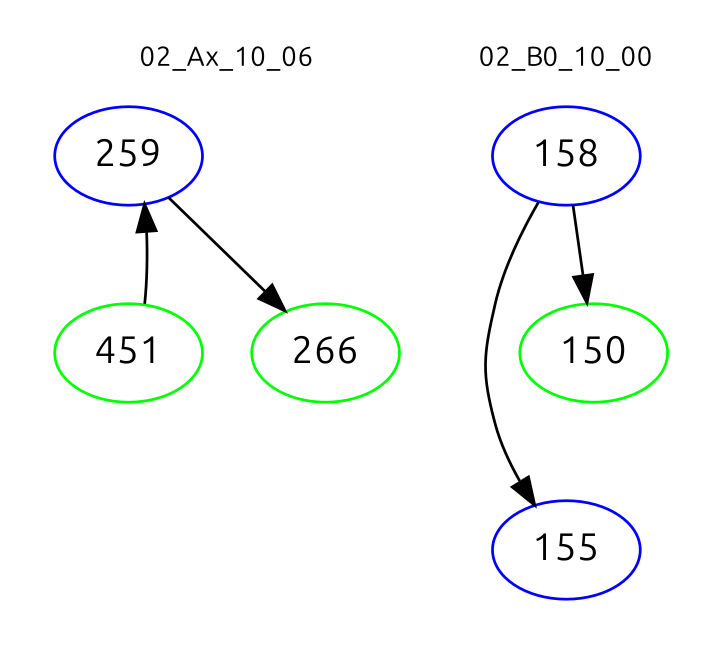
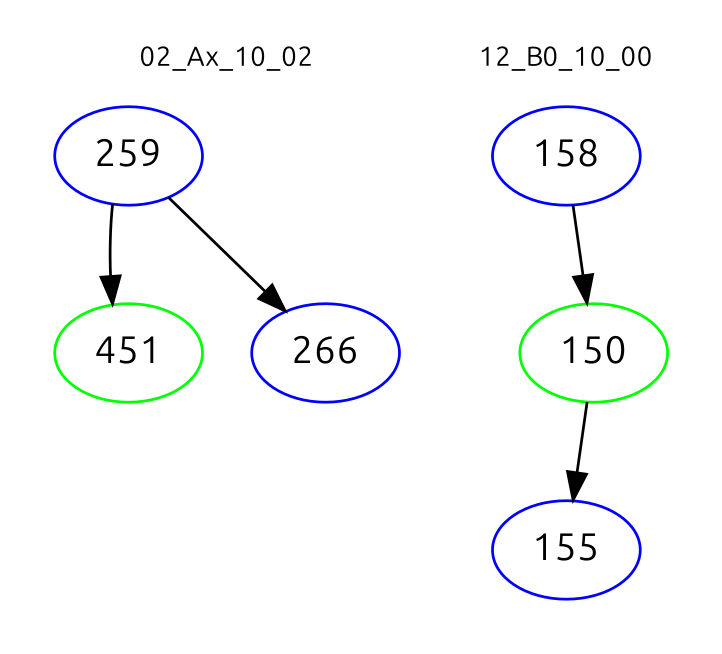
cluster "02_Ax_10_06": label "02_Ax_10_06" -> "02_Ax_10_02"
cluster "02_B0_10_00": label "02_B0_10_00" -> "12_B0_10_00"
edge "451" -> "259": reversed
edge "158" -> "155": now "150" -> "155"
node "266": color green -> blue
